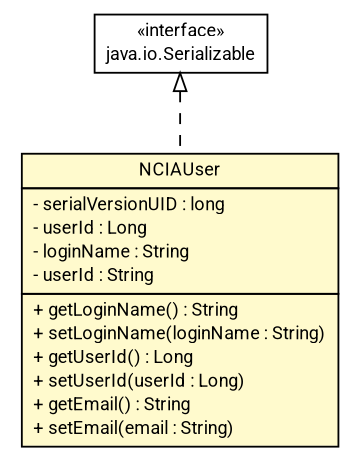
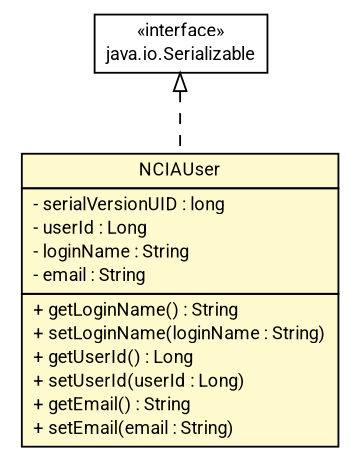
node "NCIAUser": text "- userId : String" -> "- email : String"
